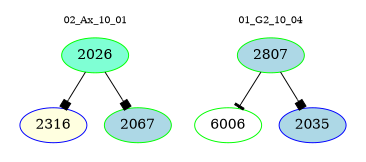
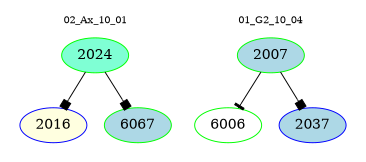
node "2026": label "2026" -> "2024"
node "2807": label "2807" -> "2007"
node "2316": label "2316" -> "2016"
node "2067": label "2067" -> "6067"
node "2035": label "2035" -> "2037"
